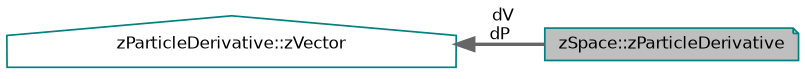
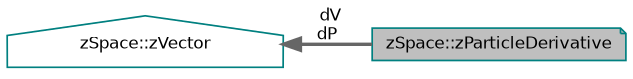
node "zParticleDerivative::zVector": label "zParticleDerivative::zVector" -> "zSpace::zVector"
